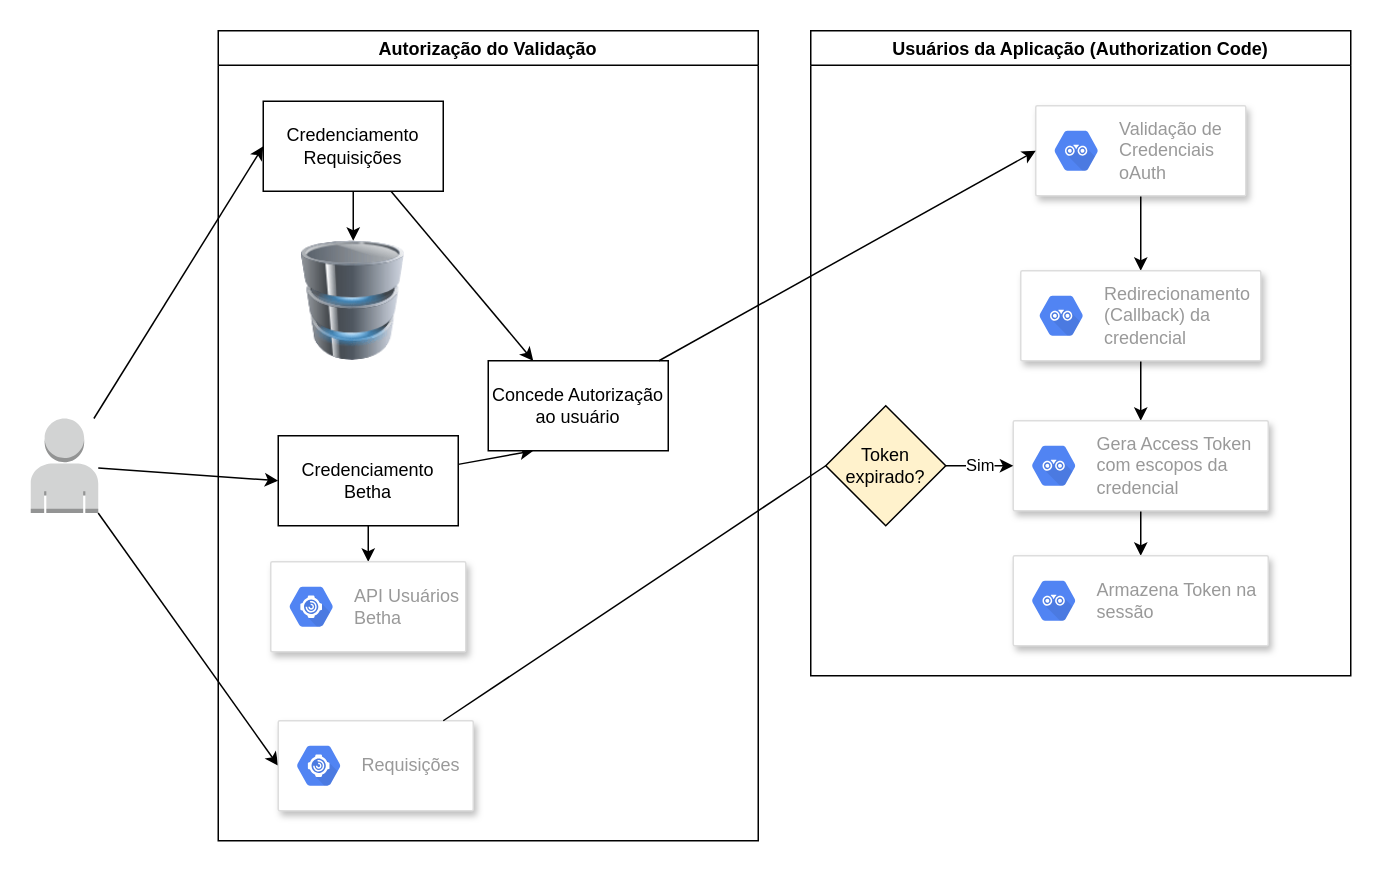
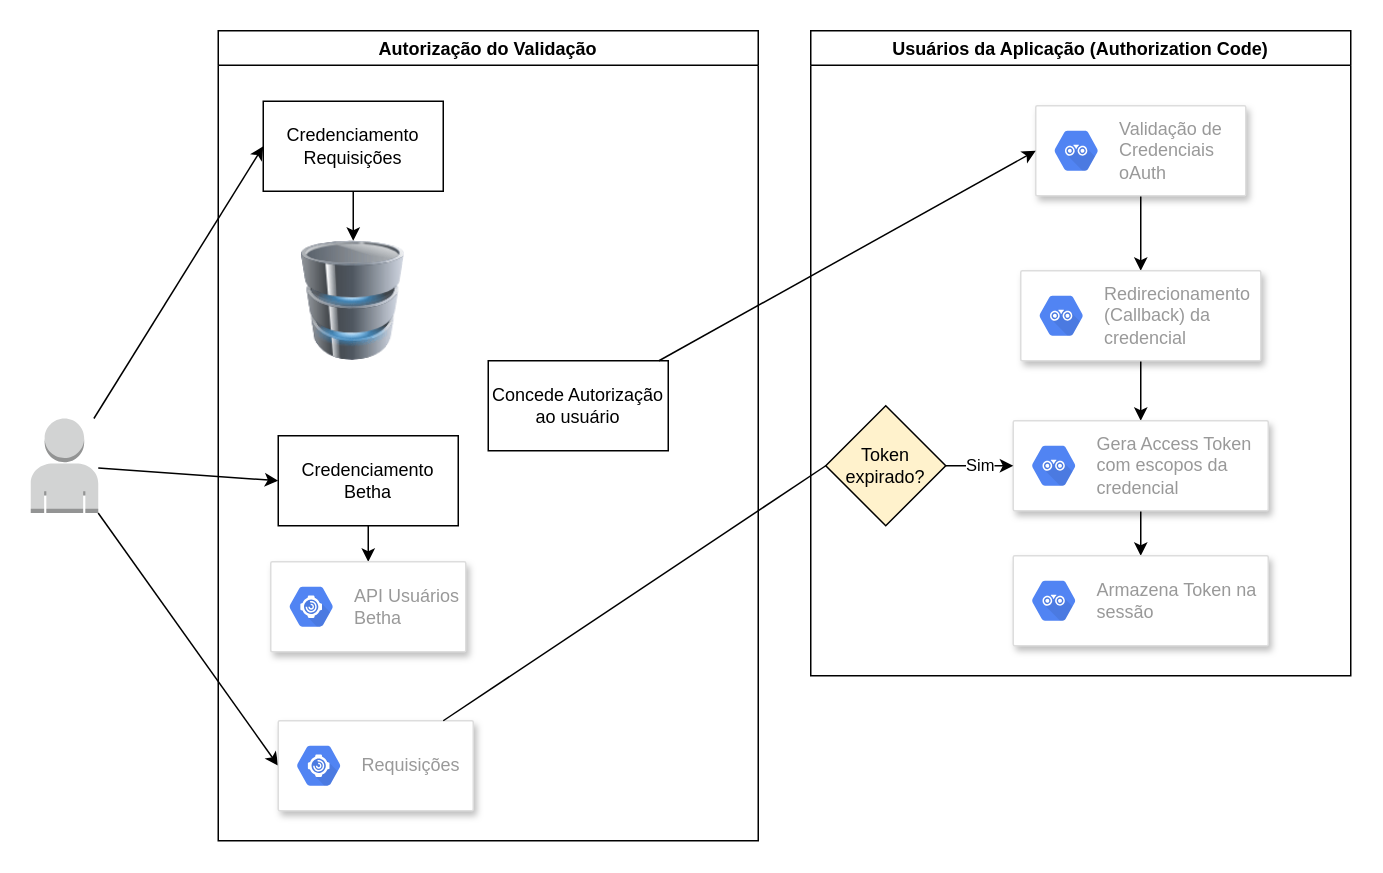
edge "Credenciamento Requisições" -> "Concede Autorização ao usuário": removed
edge "Credenciamento Betha" -> "Concede Autorização ao usuário": removed
